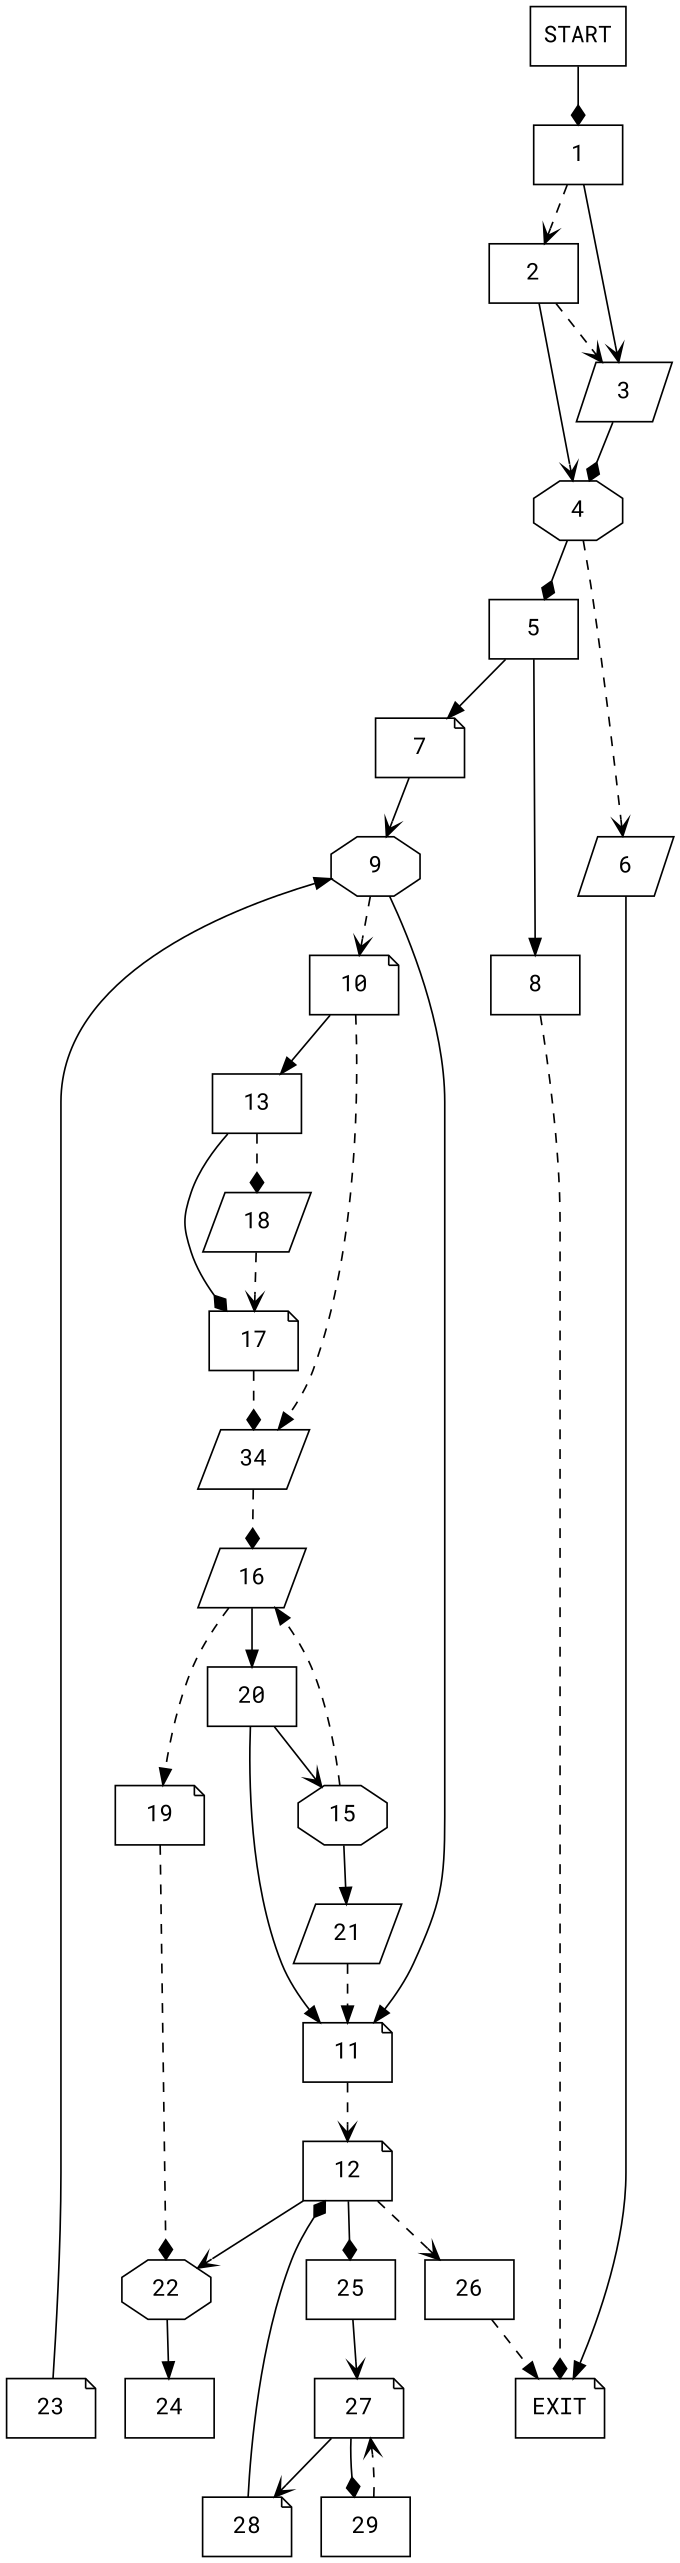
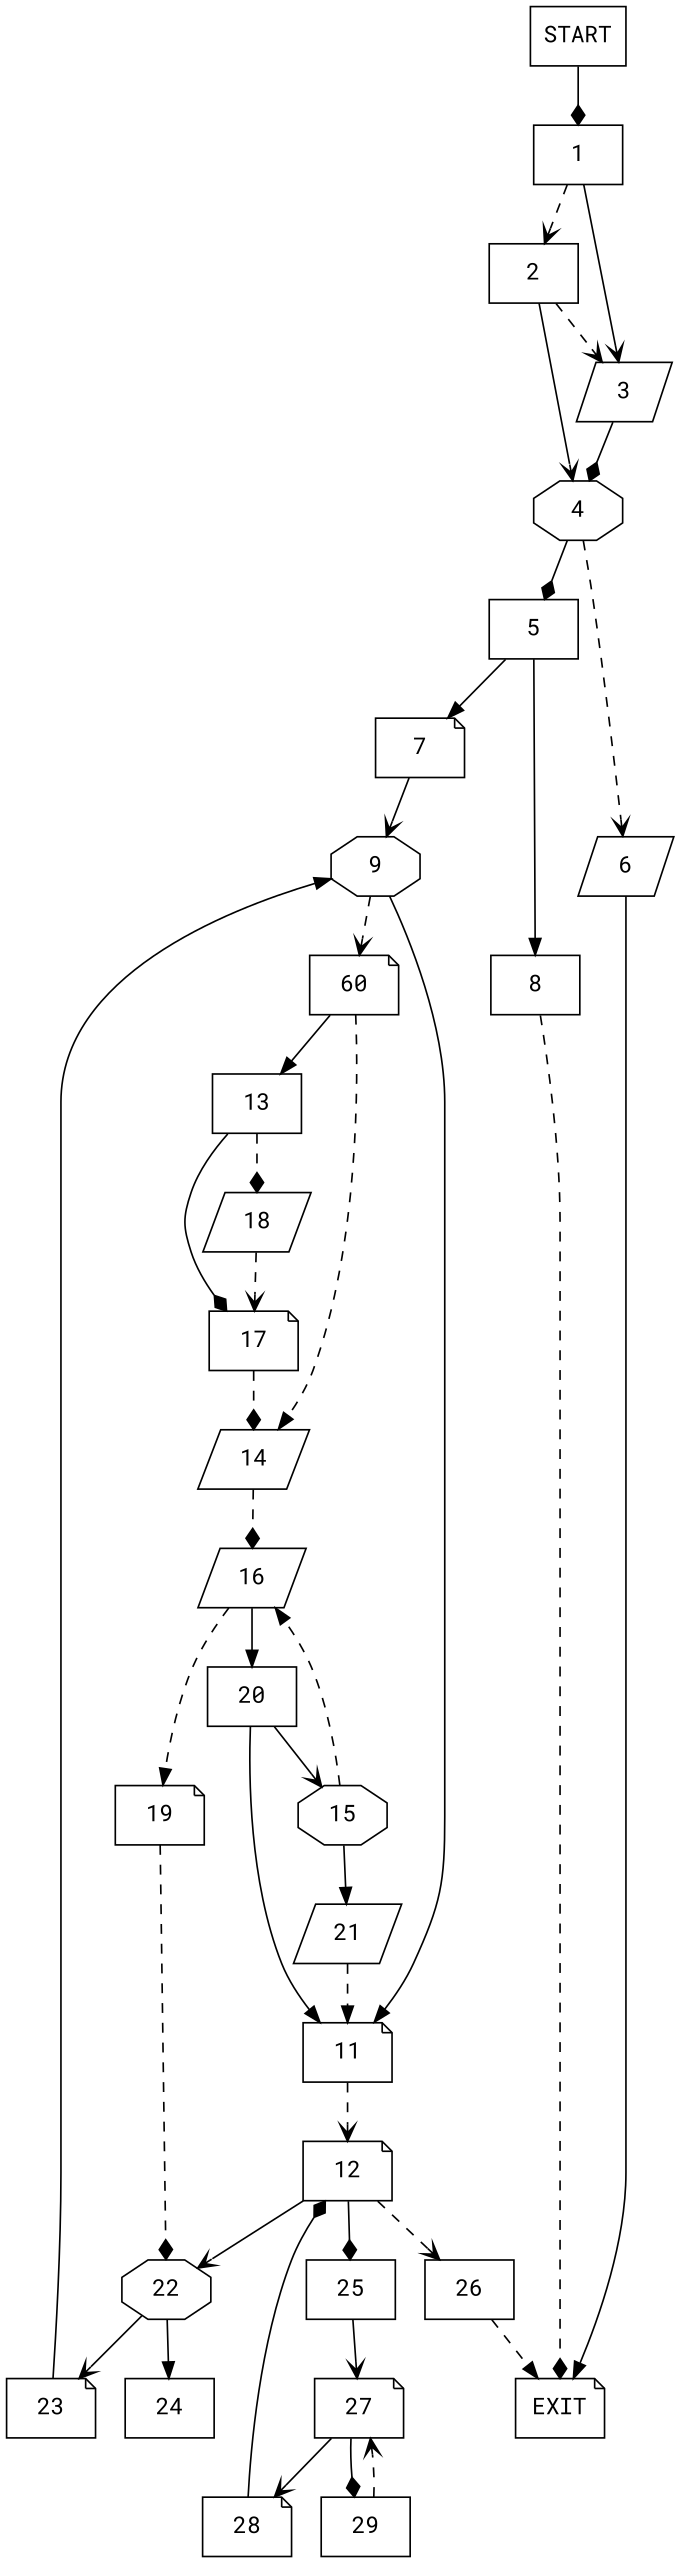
node "10": label "10" -> "60"
node "34": label "34" -> "14"
edge "22" -> "23": added
